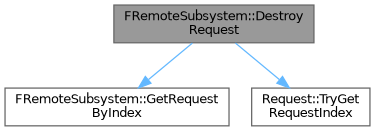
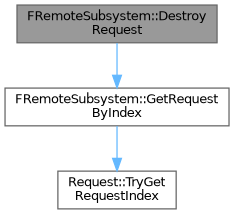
edge "FRemoteSubsystem::Destroy Request" -> "Request::TryGet RequestIndex": now "FRemoteSubsystem::GetRequest ByIndex" -> "Request::TryGet RequestIndex"
